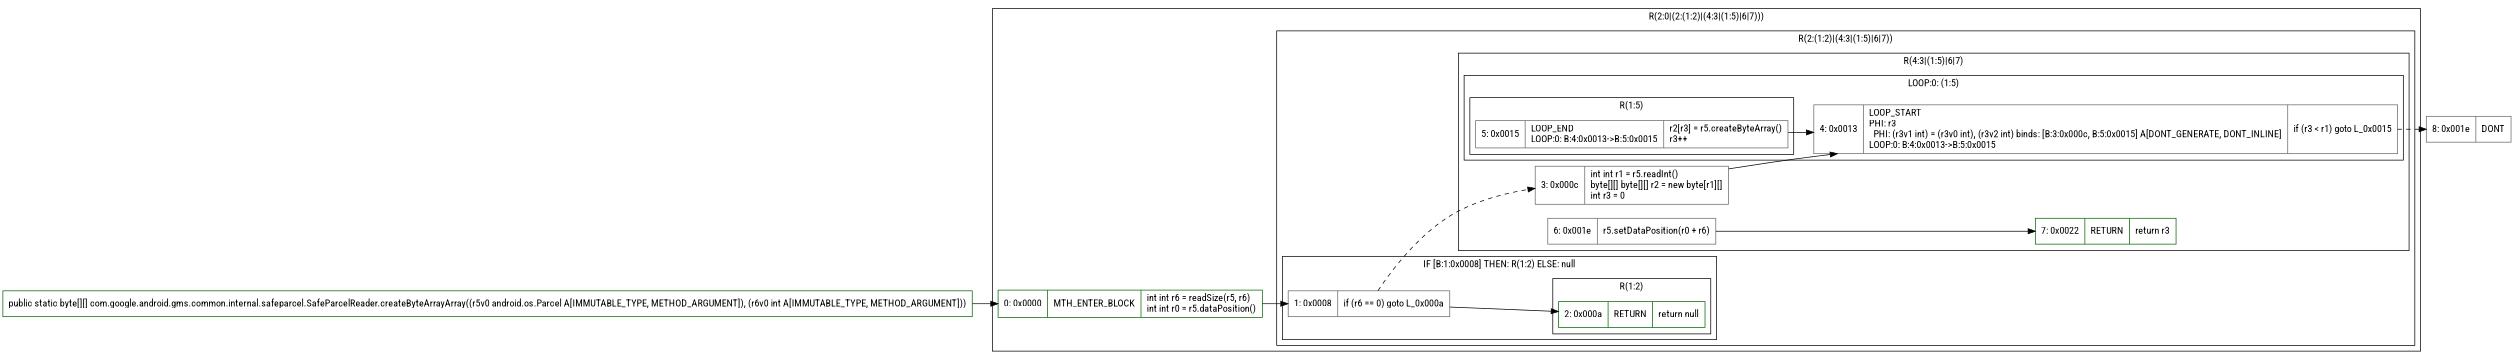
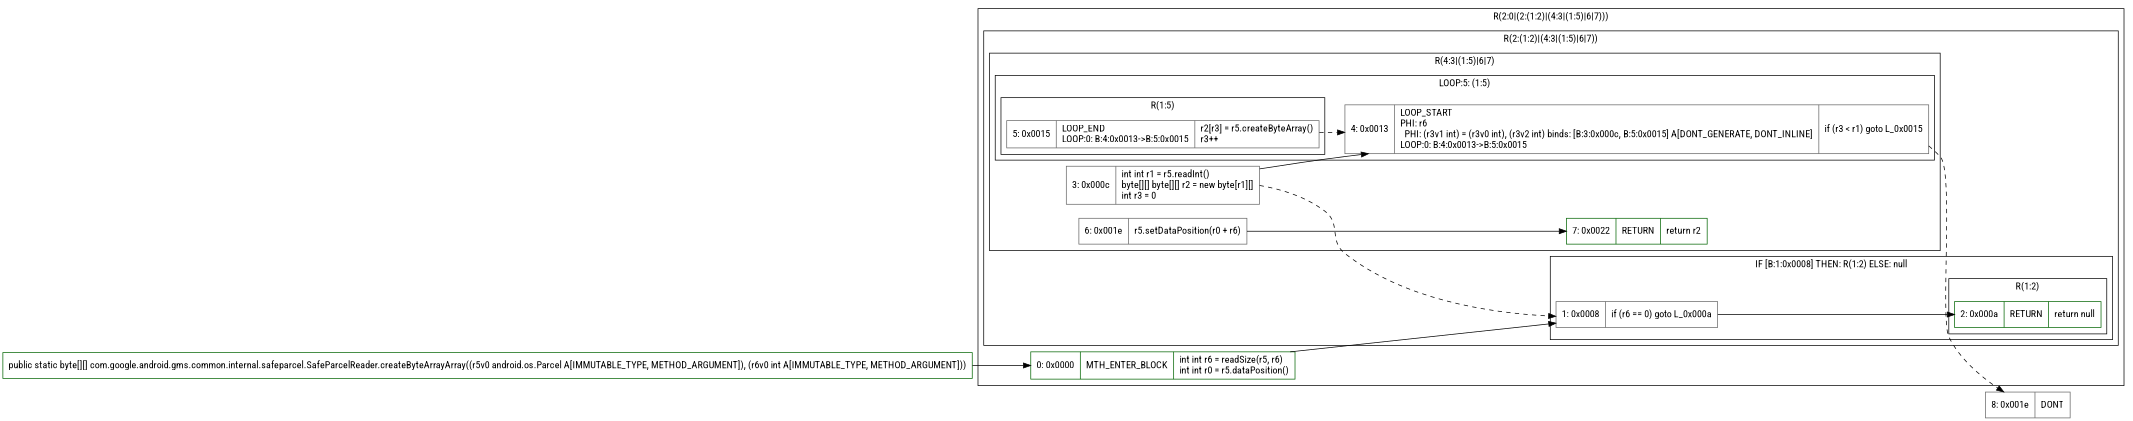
cluster "LOOP:0: (1:5)": label "LOOP:0: (1:5)" -> "LOOP:5: (1:5)"
node "4: 0x0013": text "PHI: r3" -> "PHI: r6"
edge "5: 0x0015" -> "4: 0x0013": style solid -> dashed
edge "1: 0x0008" -> "3: 0x000c": reversed
node "7: 0x0022": text "return r3" -> "return r2"
